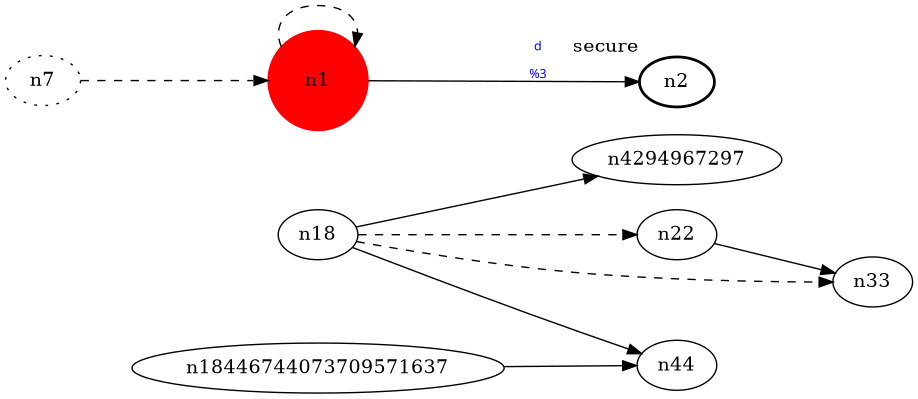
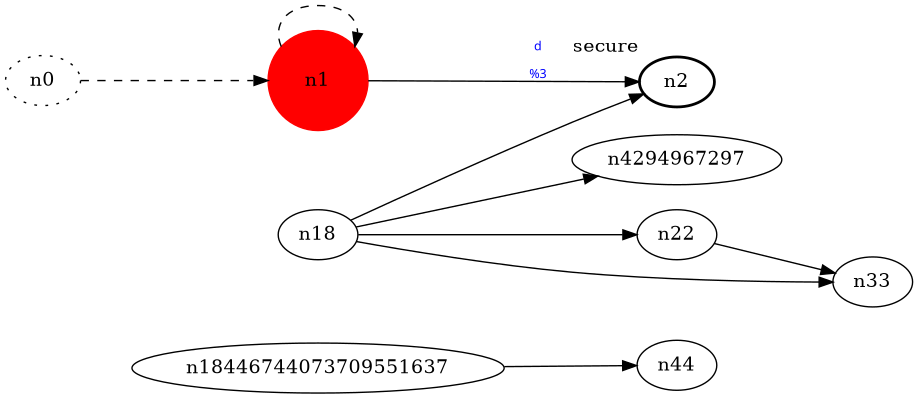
node "n7": label "n7" -> "n0"
edge "n18" -> "n22": style dashed -> solid
edge "n18" -> "n33": style dashed -> solid
edge "n18" -> "n44": now "n18" -> "n2 secure"
node "n18446744073709571637": label "n18446744073709571637" -> "n18446744073709551637"
